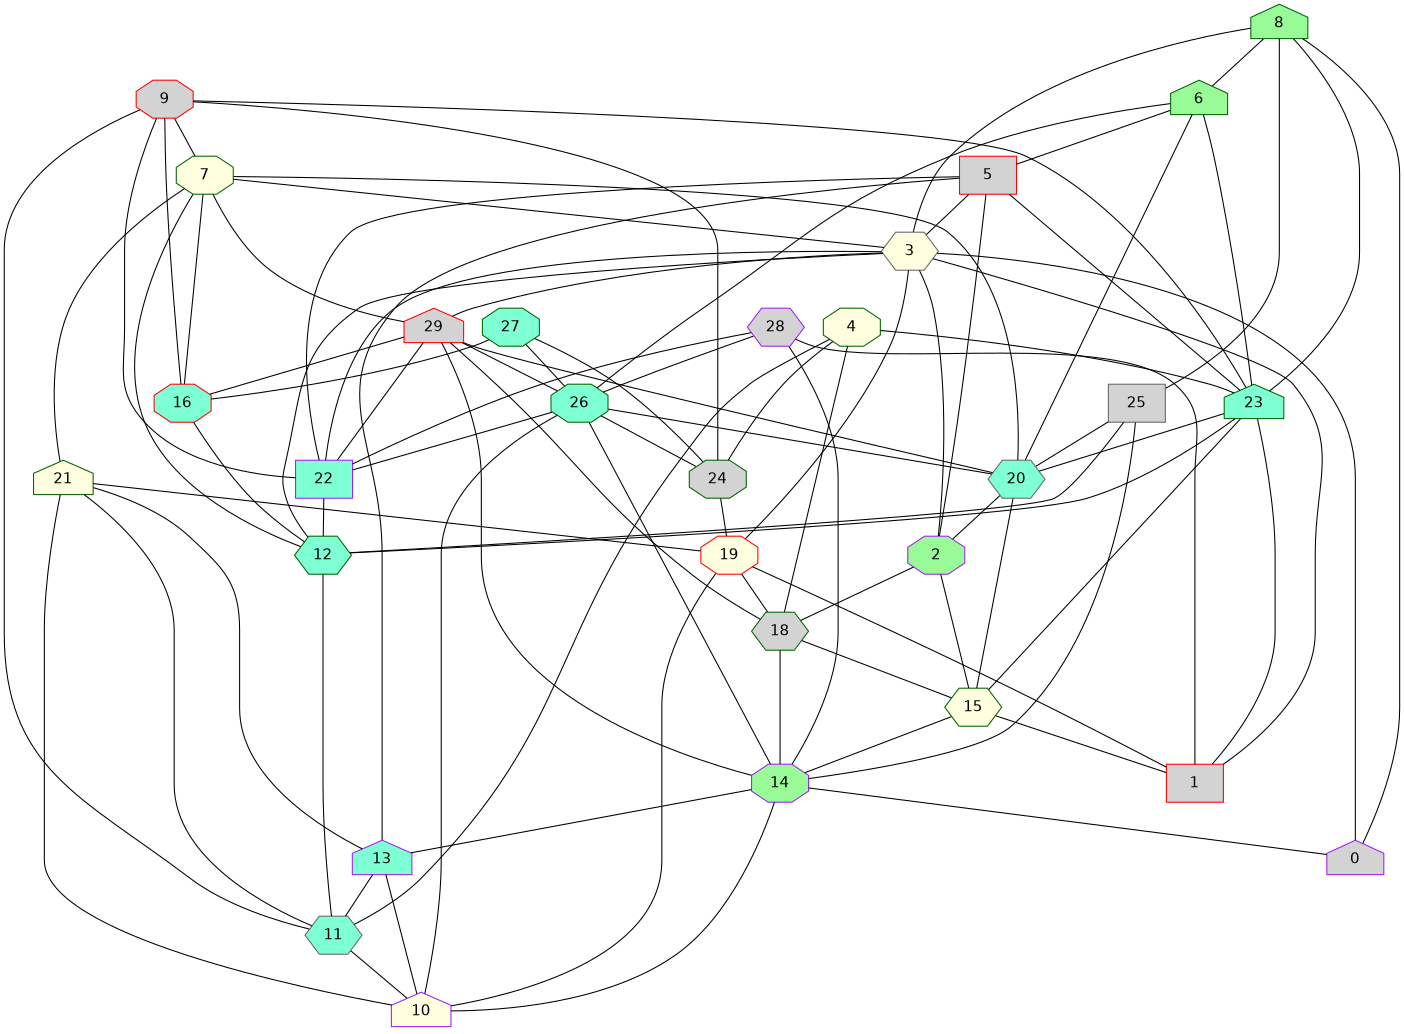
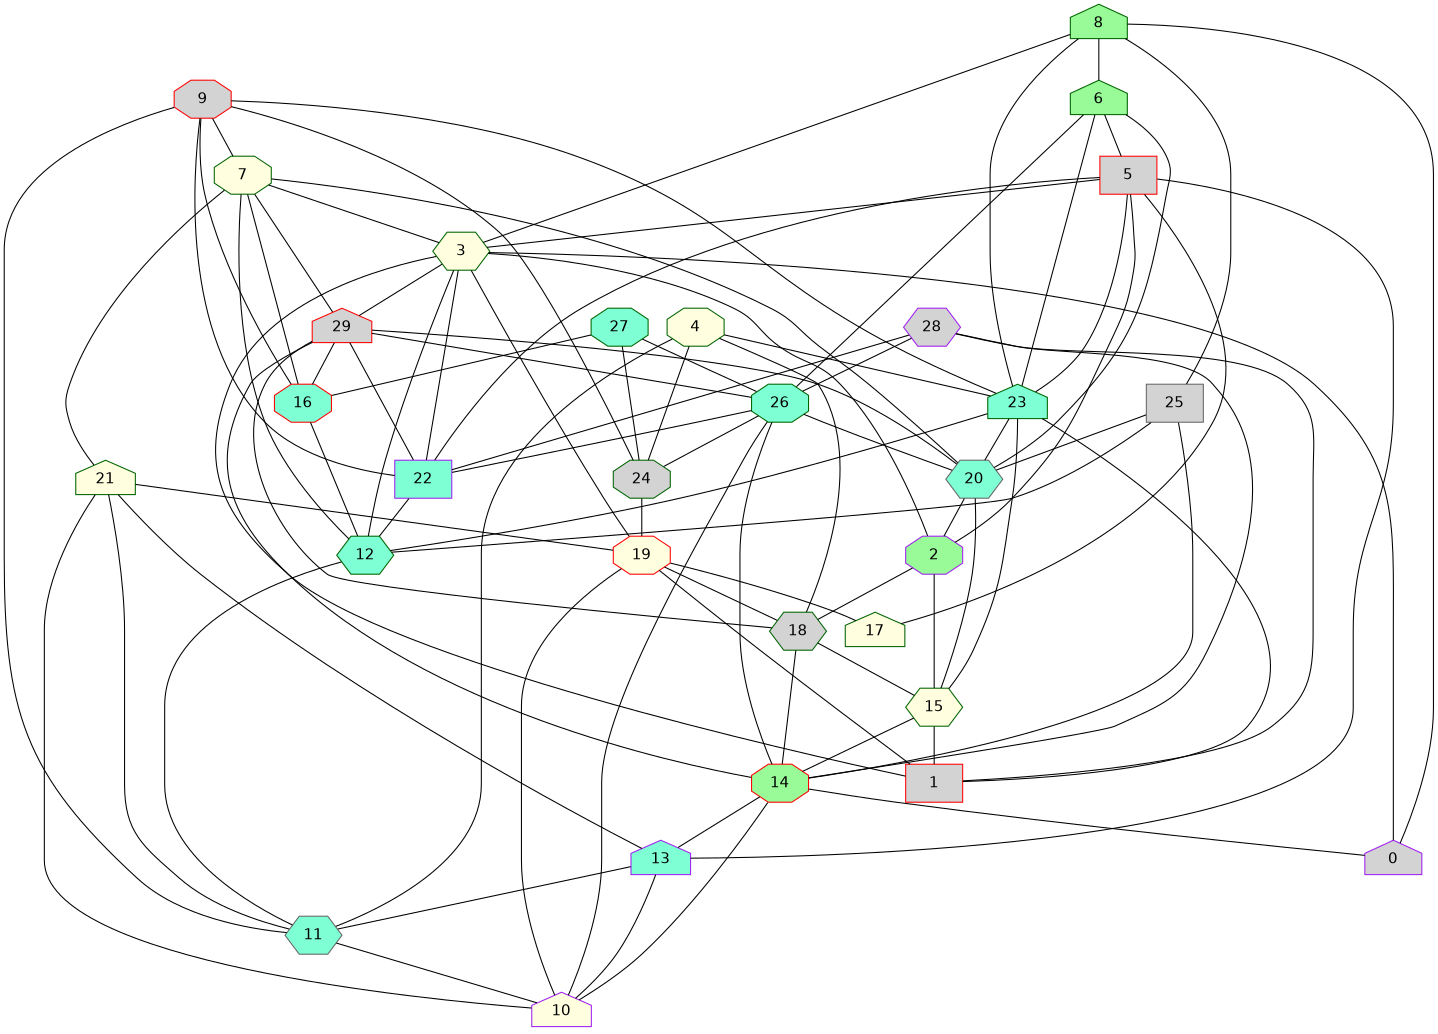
node "3": color gray40 -> darkgreen
node "17": added
node "14": color purple -> red
